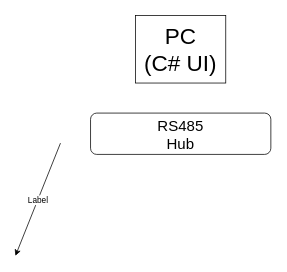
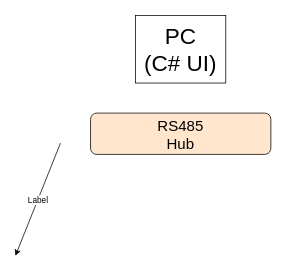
node "RS485 Hub": fillcolor #ffffff -> #ffe6cc
